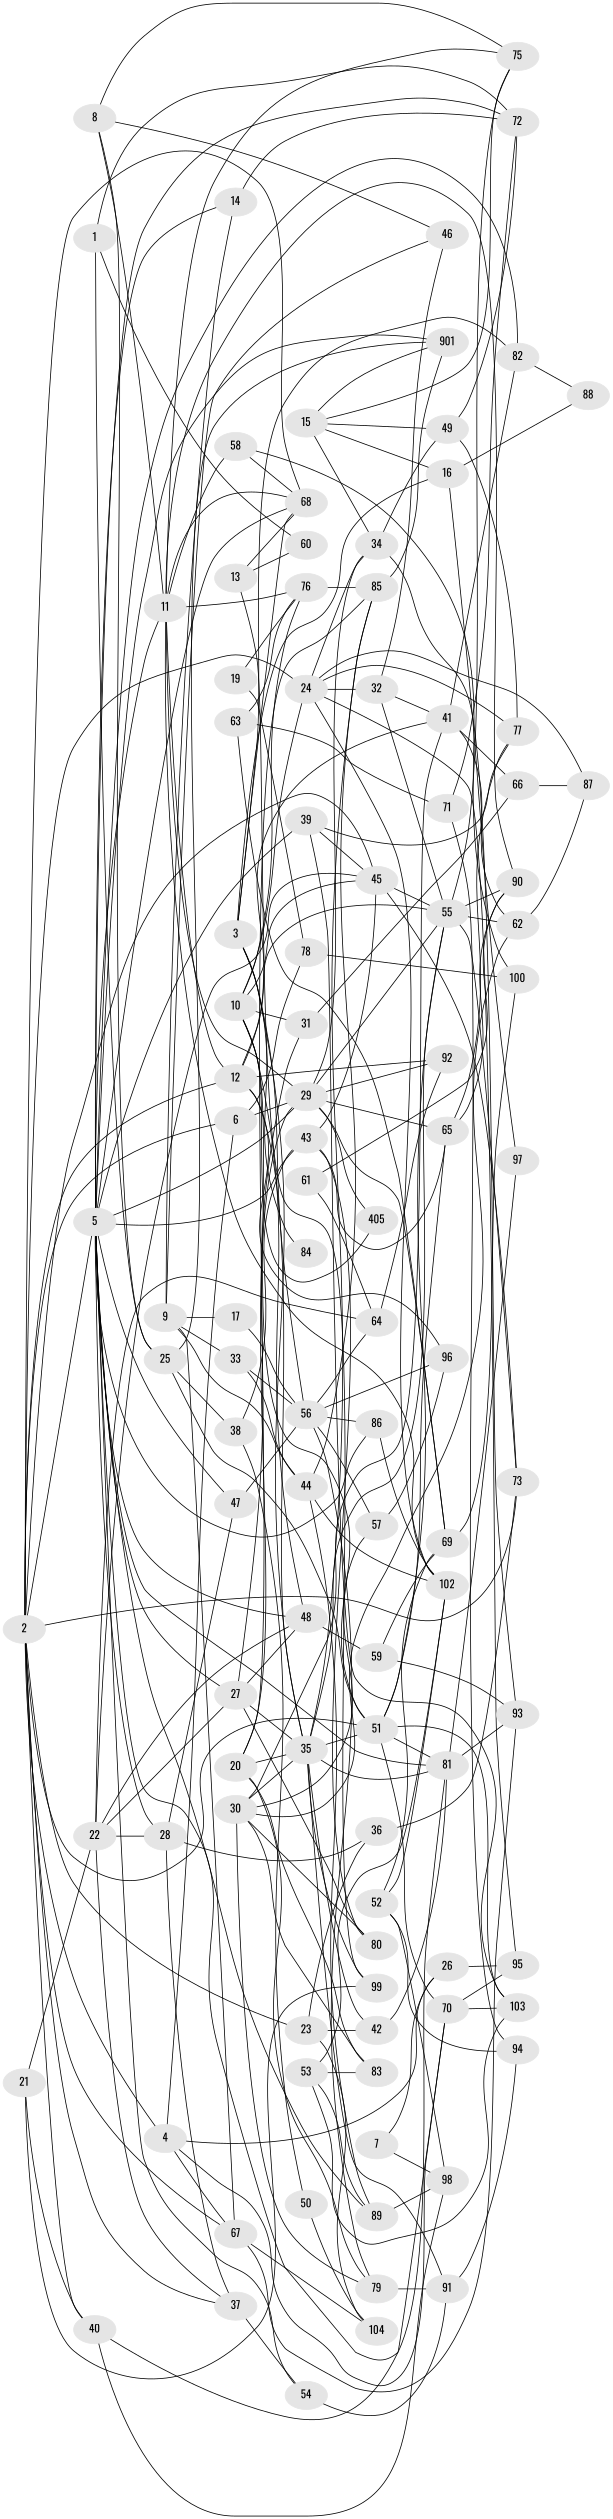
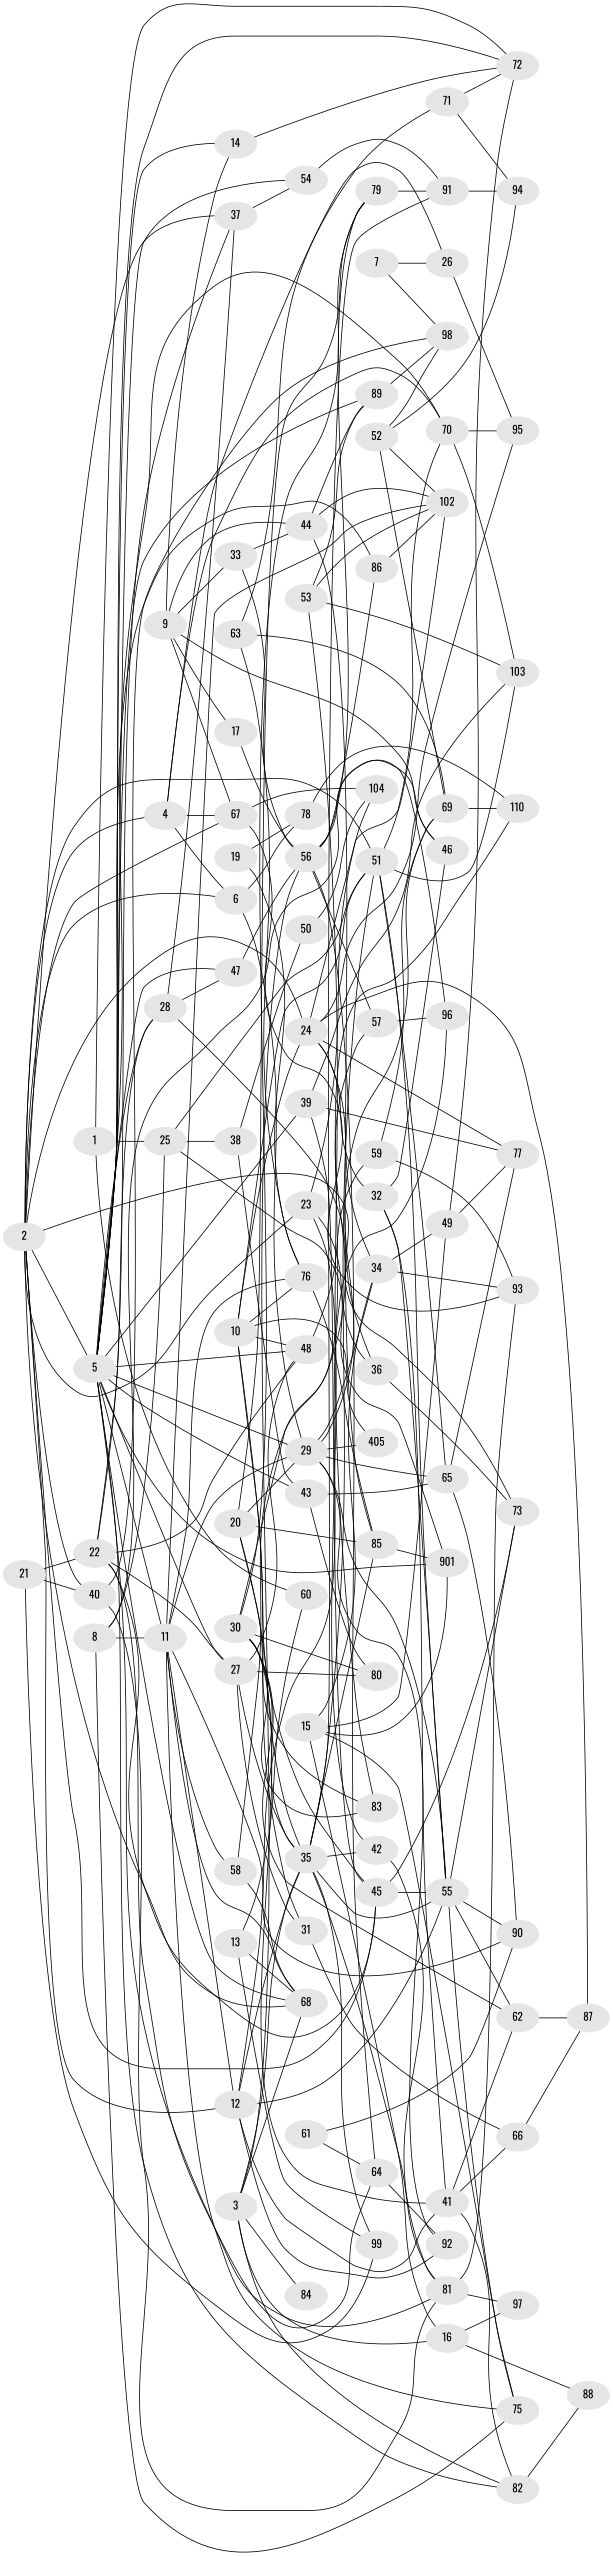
node "100": label "100" -> "110"
edge "45" -- "43": removed
edge "51" -- "81": removed
